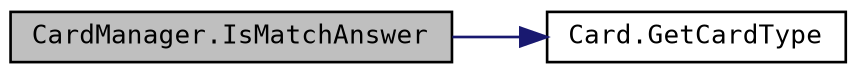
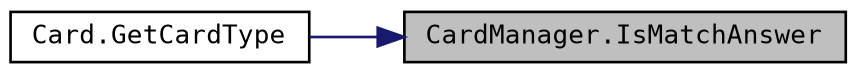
edge "CardManager.IsMatchAnswer" -> "Card.GetCardType": reversed
